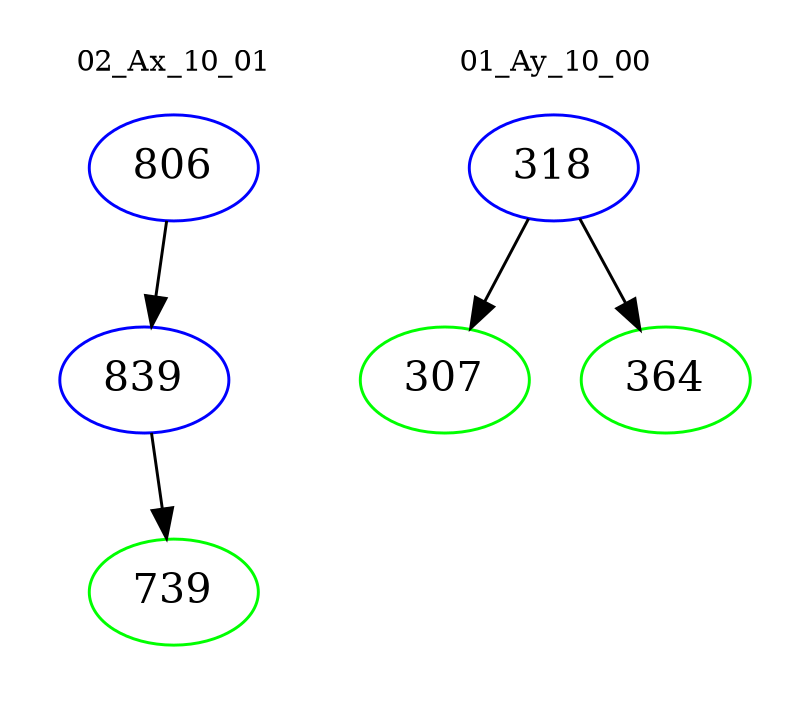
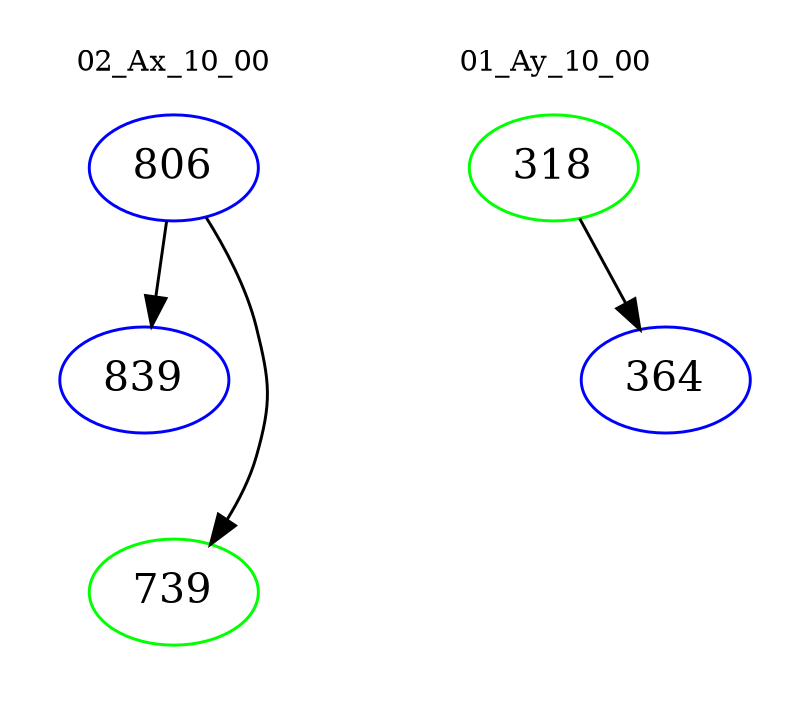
cluster "02_Ax_10_01": label "02_Ax_10_01" -> "02_Ax_10_00"
node "318": color blue -> green
node "307": removed
node "364": color green -> blue
edge "839" -> "739": now "806" -> "739"
